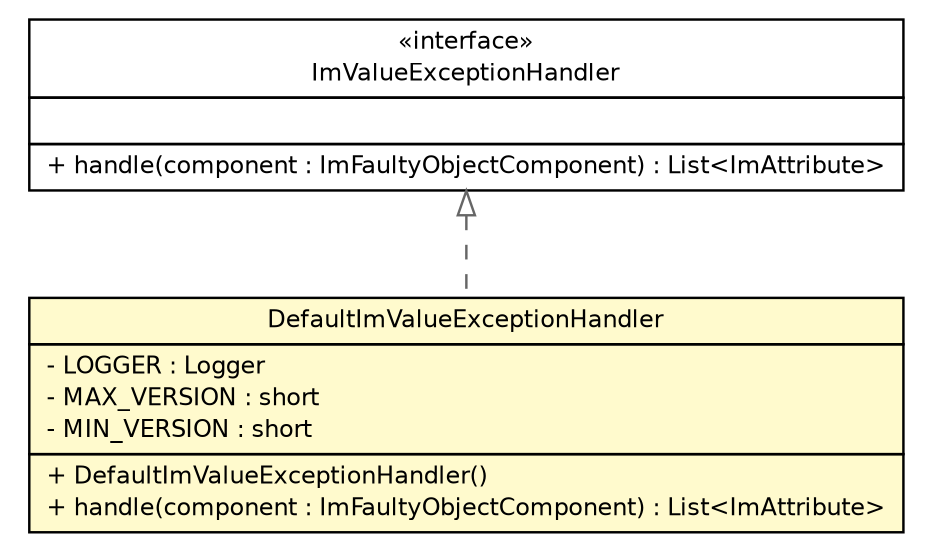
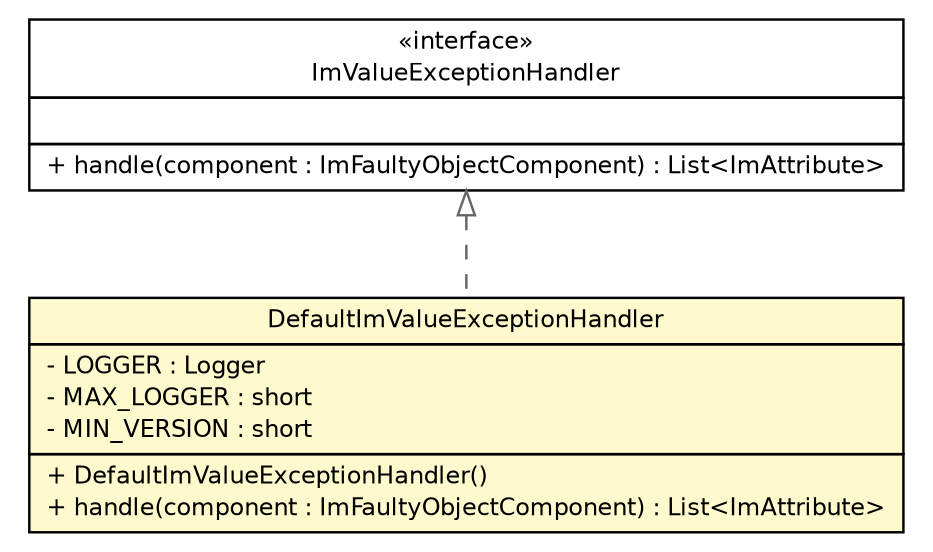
node "DefaultImValueExceptionHandler": text "- MAX_VERSION : short" -> "- MAX_LOGGER : short"
